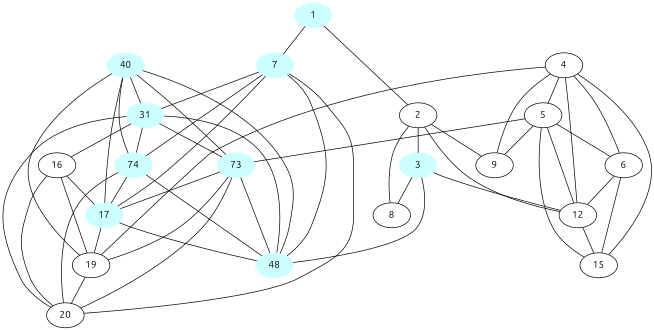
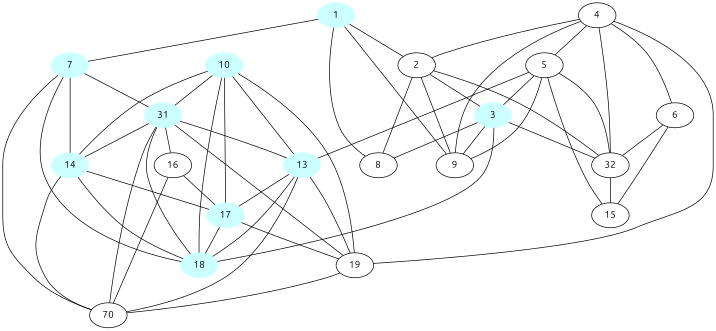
node "40": label "40" -> "10"
edge "1" -- "9": added
edge "1" -- "8": added
edge "3" -- "9": added
edge "5" -- "6": now "5" -- "3"
edge "7" -- "17": removed
edge "4" -- "15": now "4" -- "2"
node "74": label "74" -> "14"
node "73": label "73" -> "13"
node "12": label "12" -> "32"
edge "16" -- "19": now "31" -- "19"
node "48": label "48" -> "18"
node "20": label "20" -> "70"
